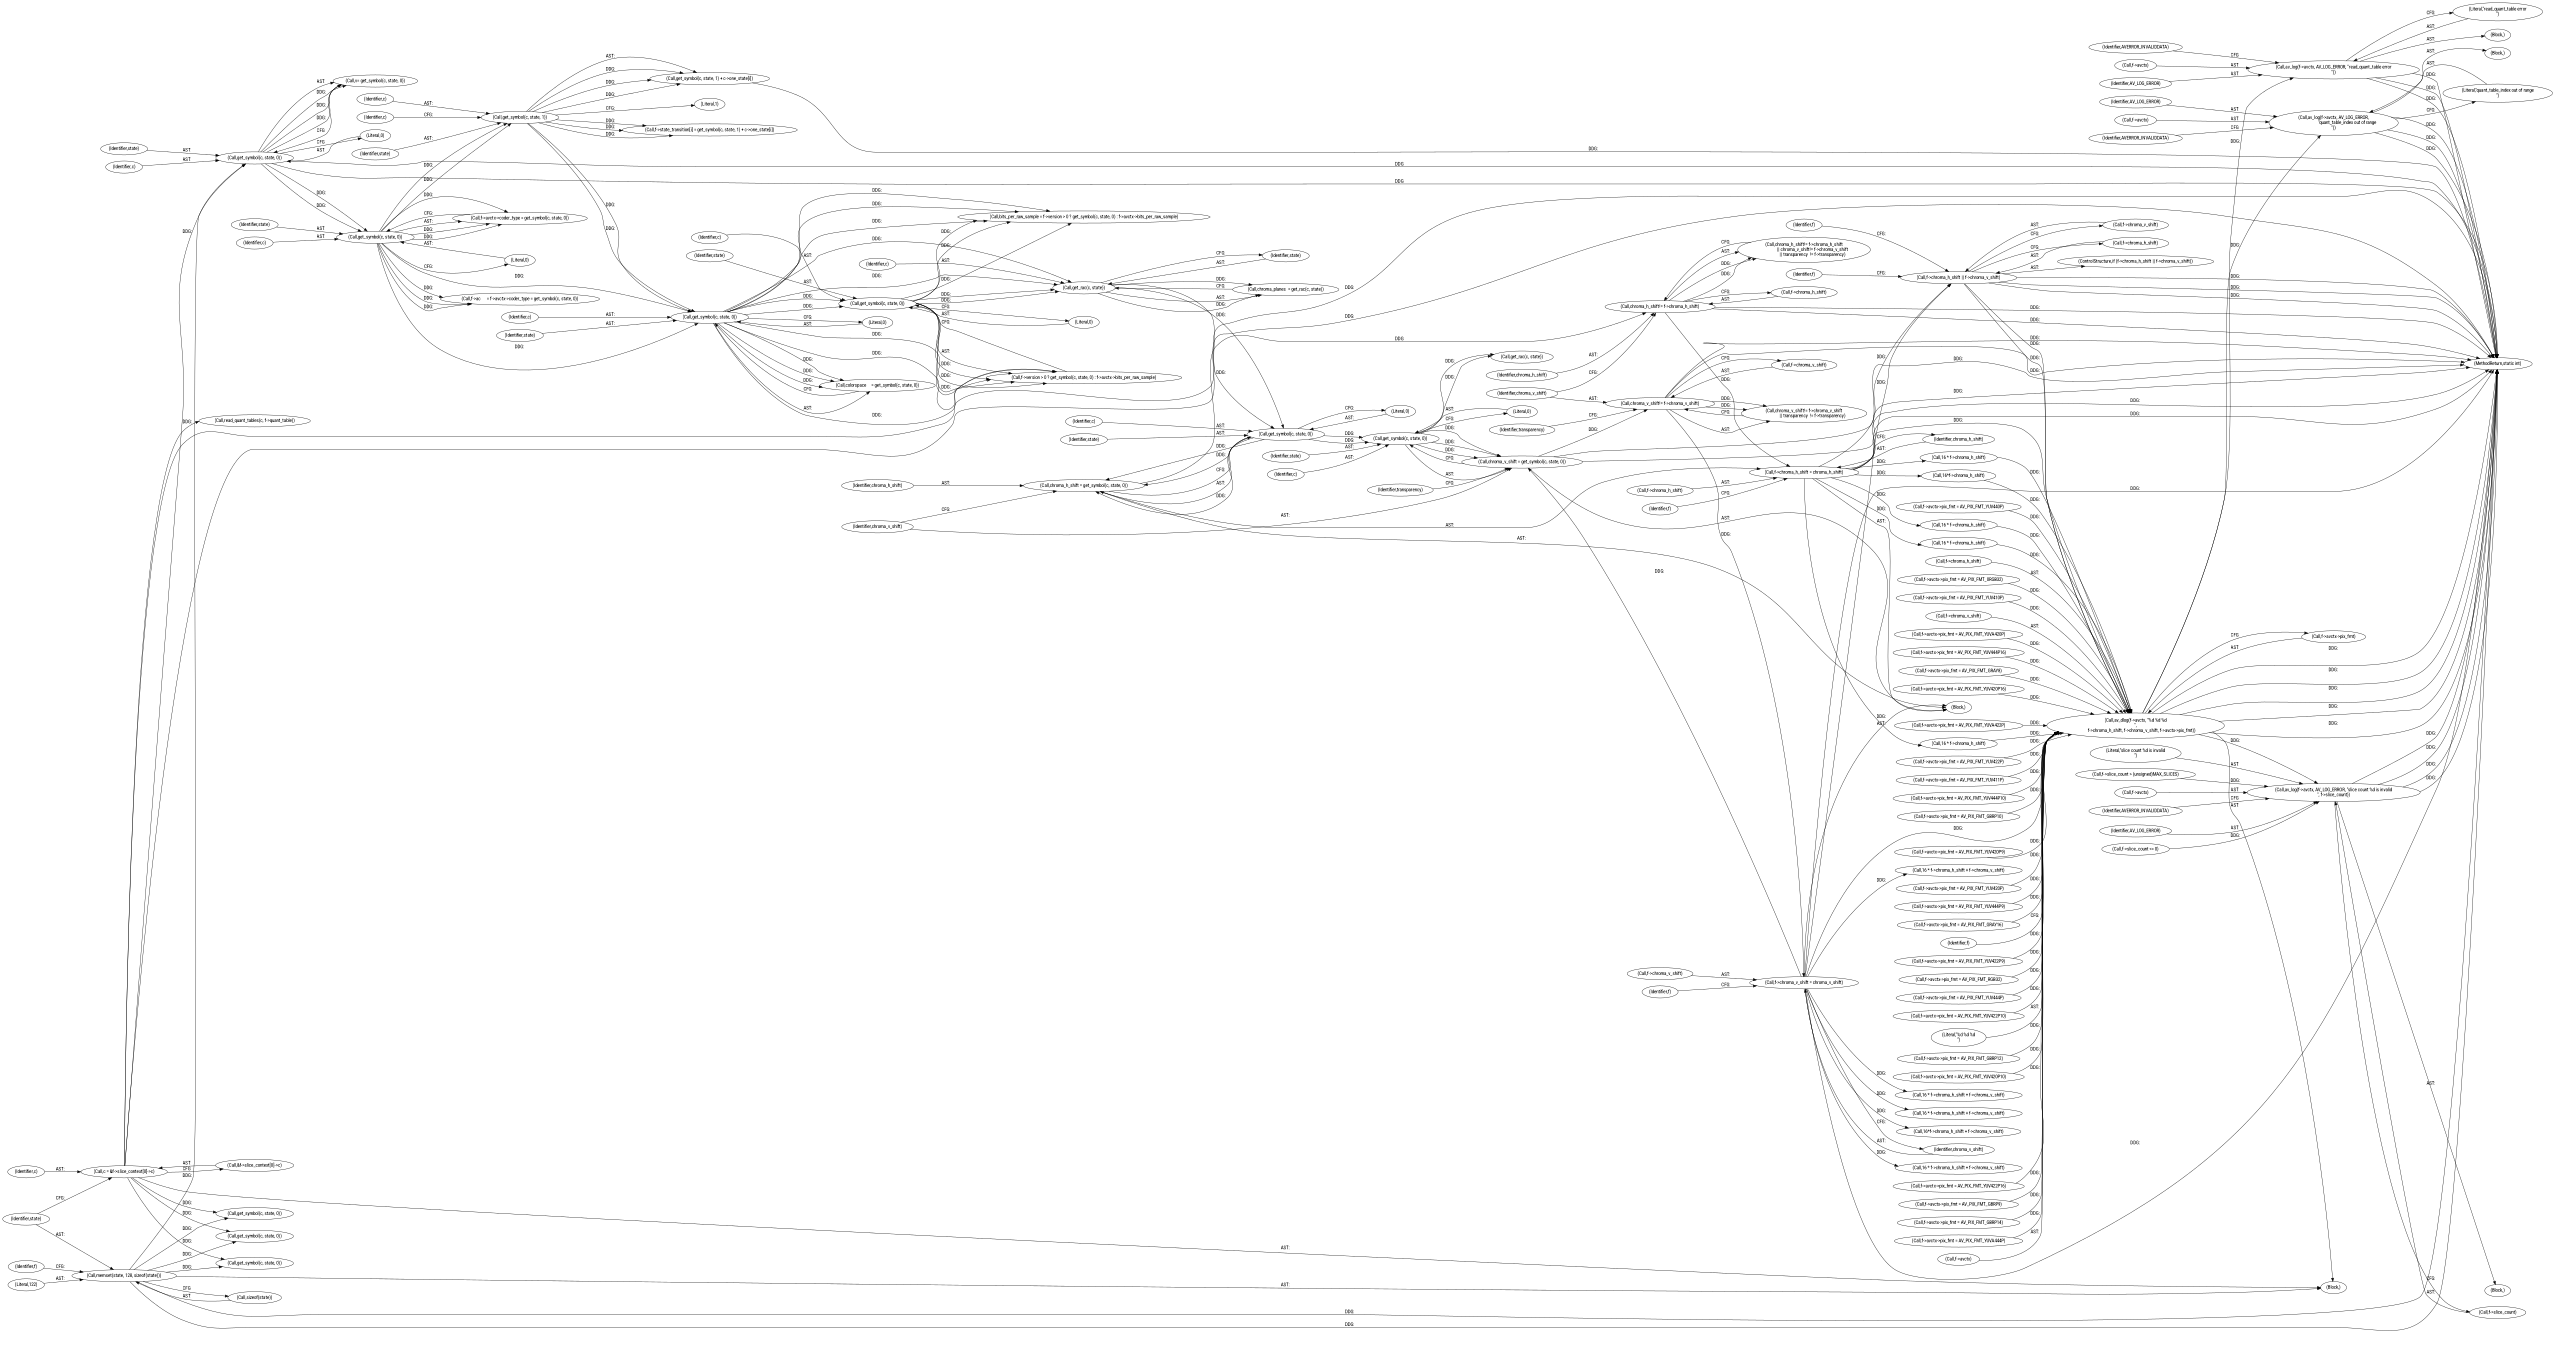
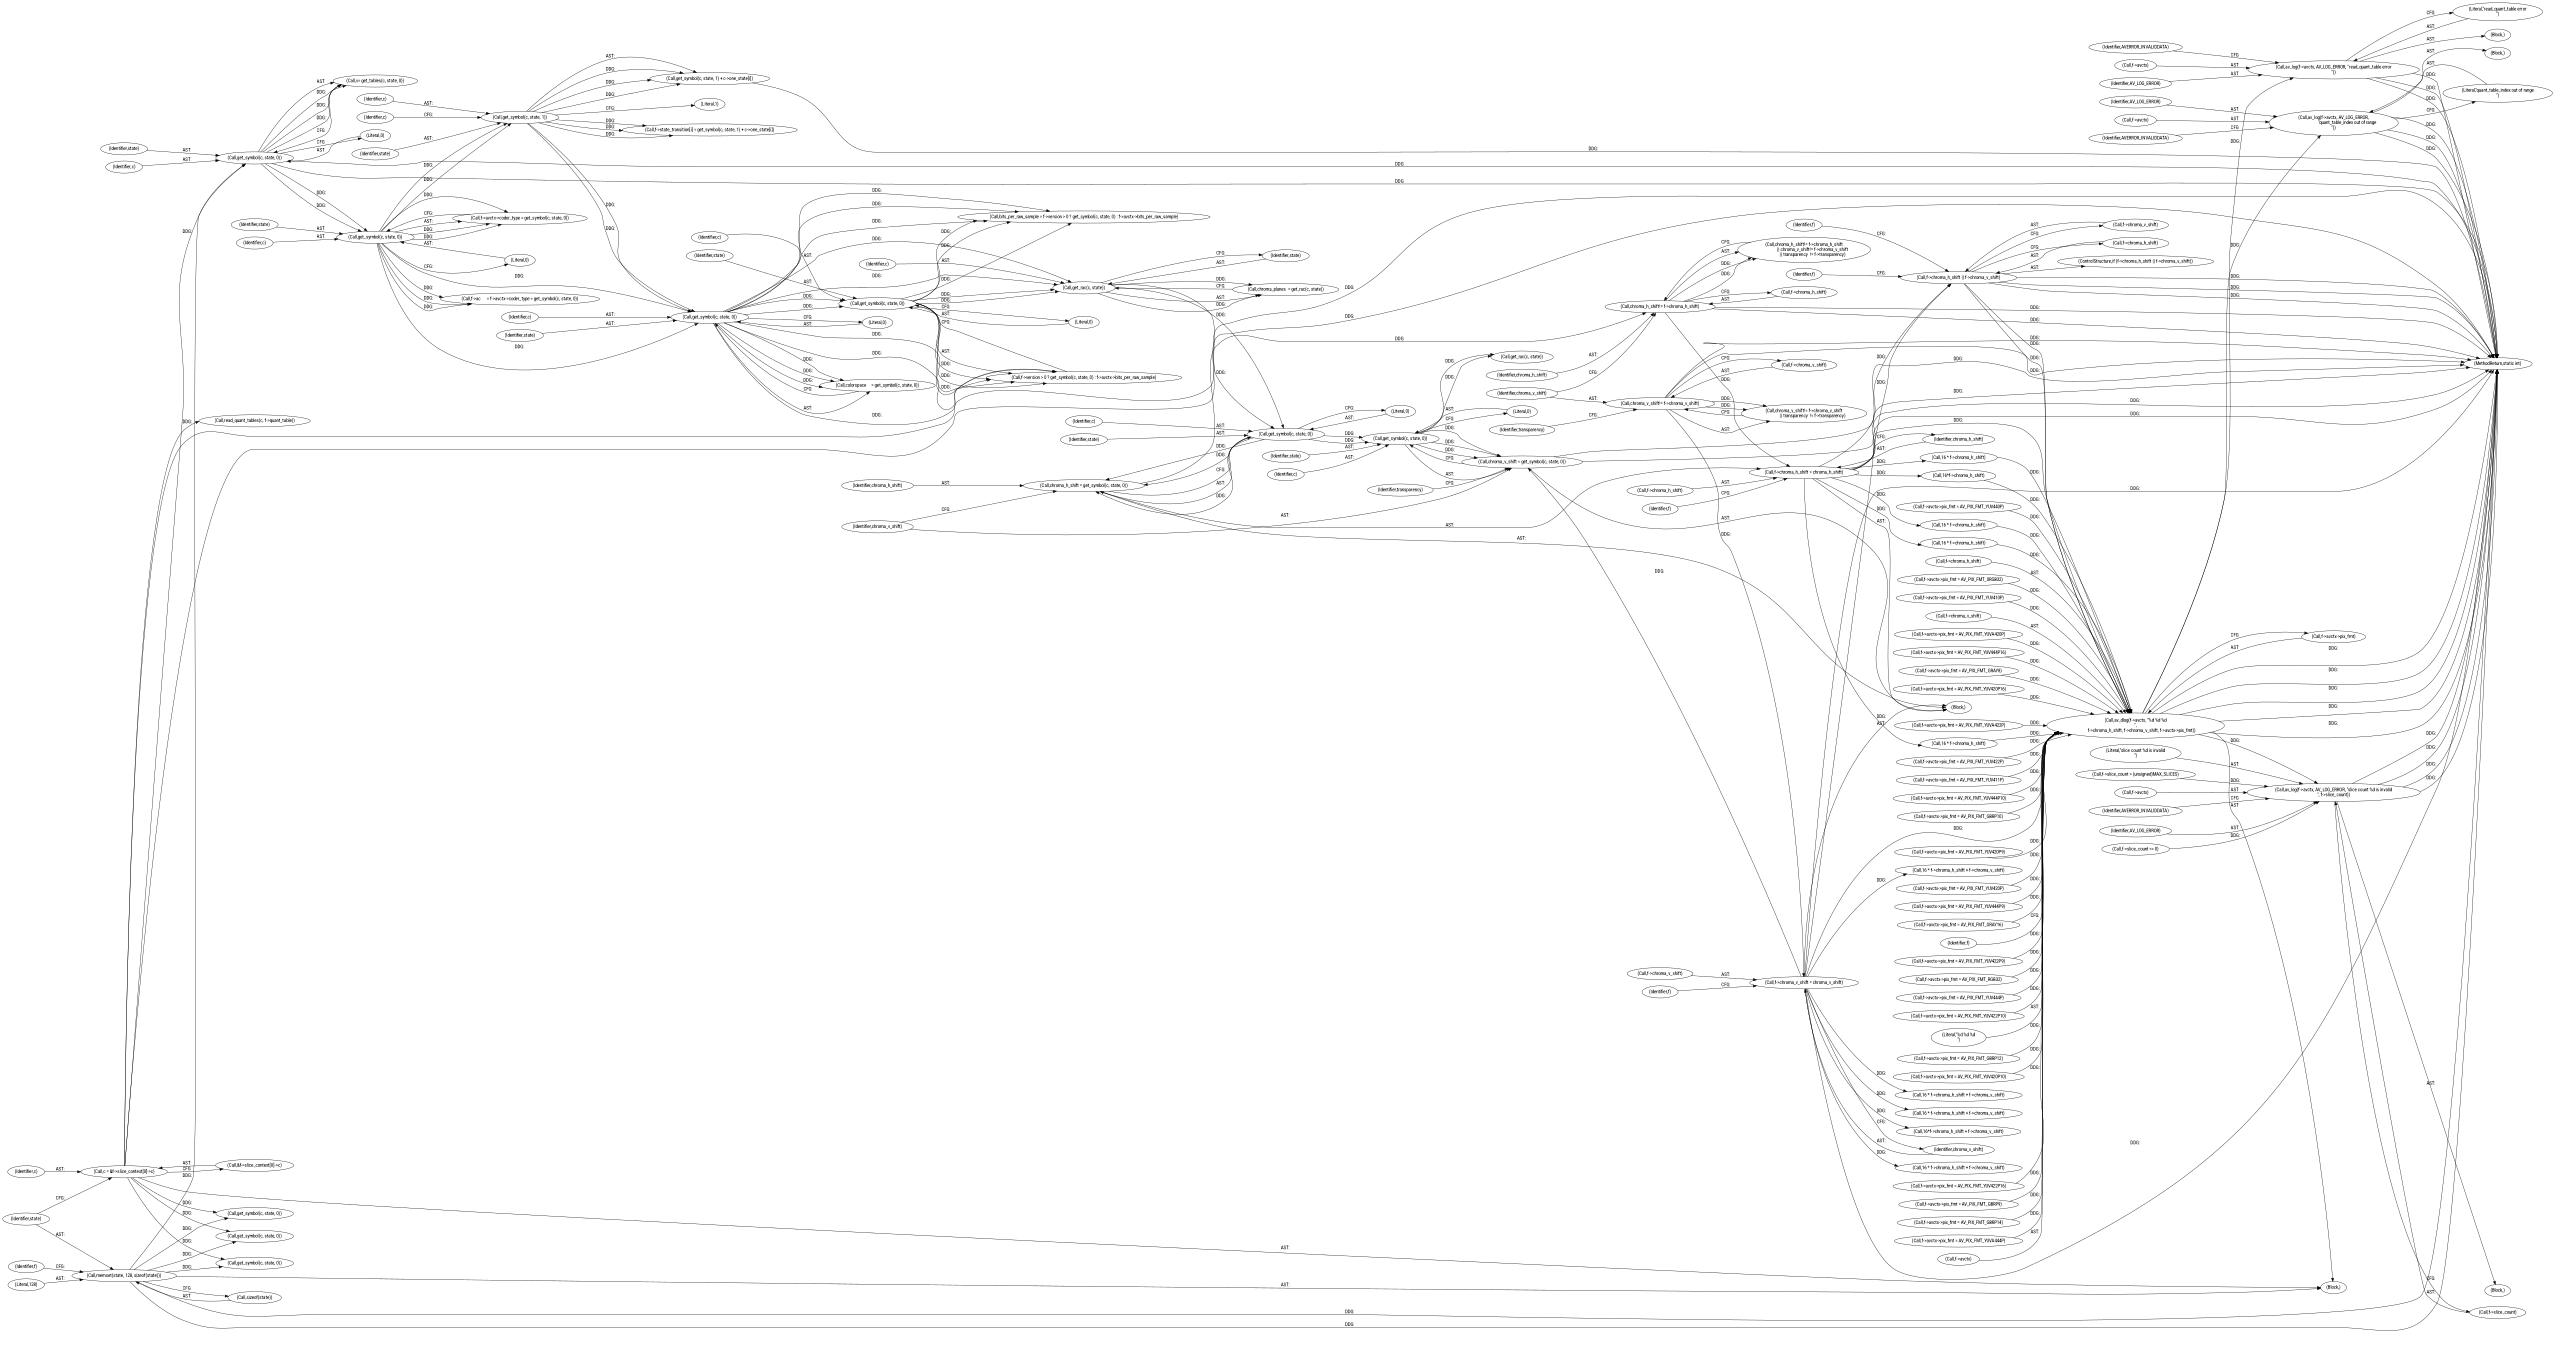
node "(Call,v= get_symbol(c, state, 0))": label "(Call,v= get_symbol(c, state, 0))" -> "(Call,v= get_tables(c, state, 0))"
edge "(Call,chroma_v_shift = get_symbol(c, state, 0))" -> "(Call,chroma_v_shift!= f->chroma_v_shift)": removed, label "DDG:"
node "(Literal,122)": label "(Literal,122)" -> "(Literal,128)"
